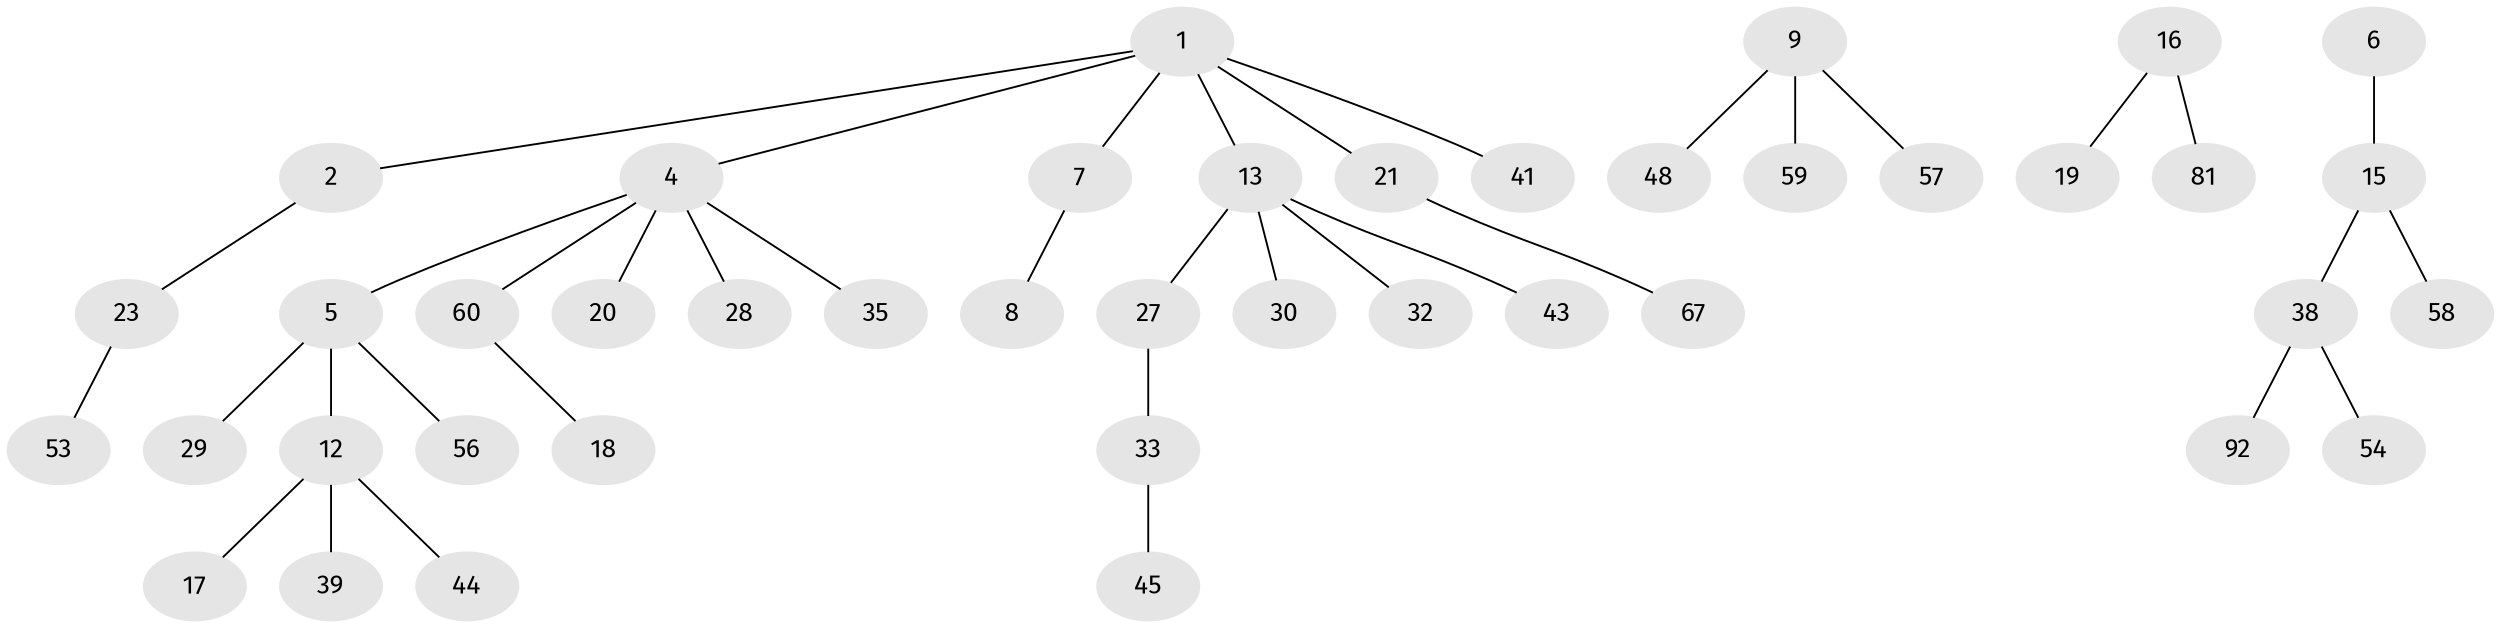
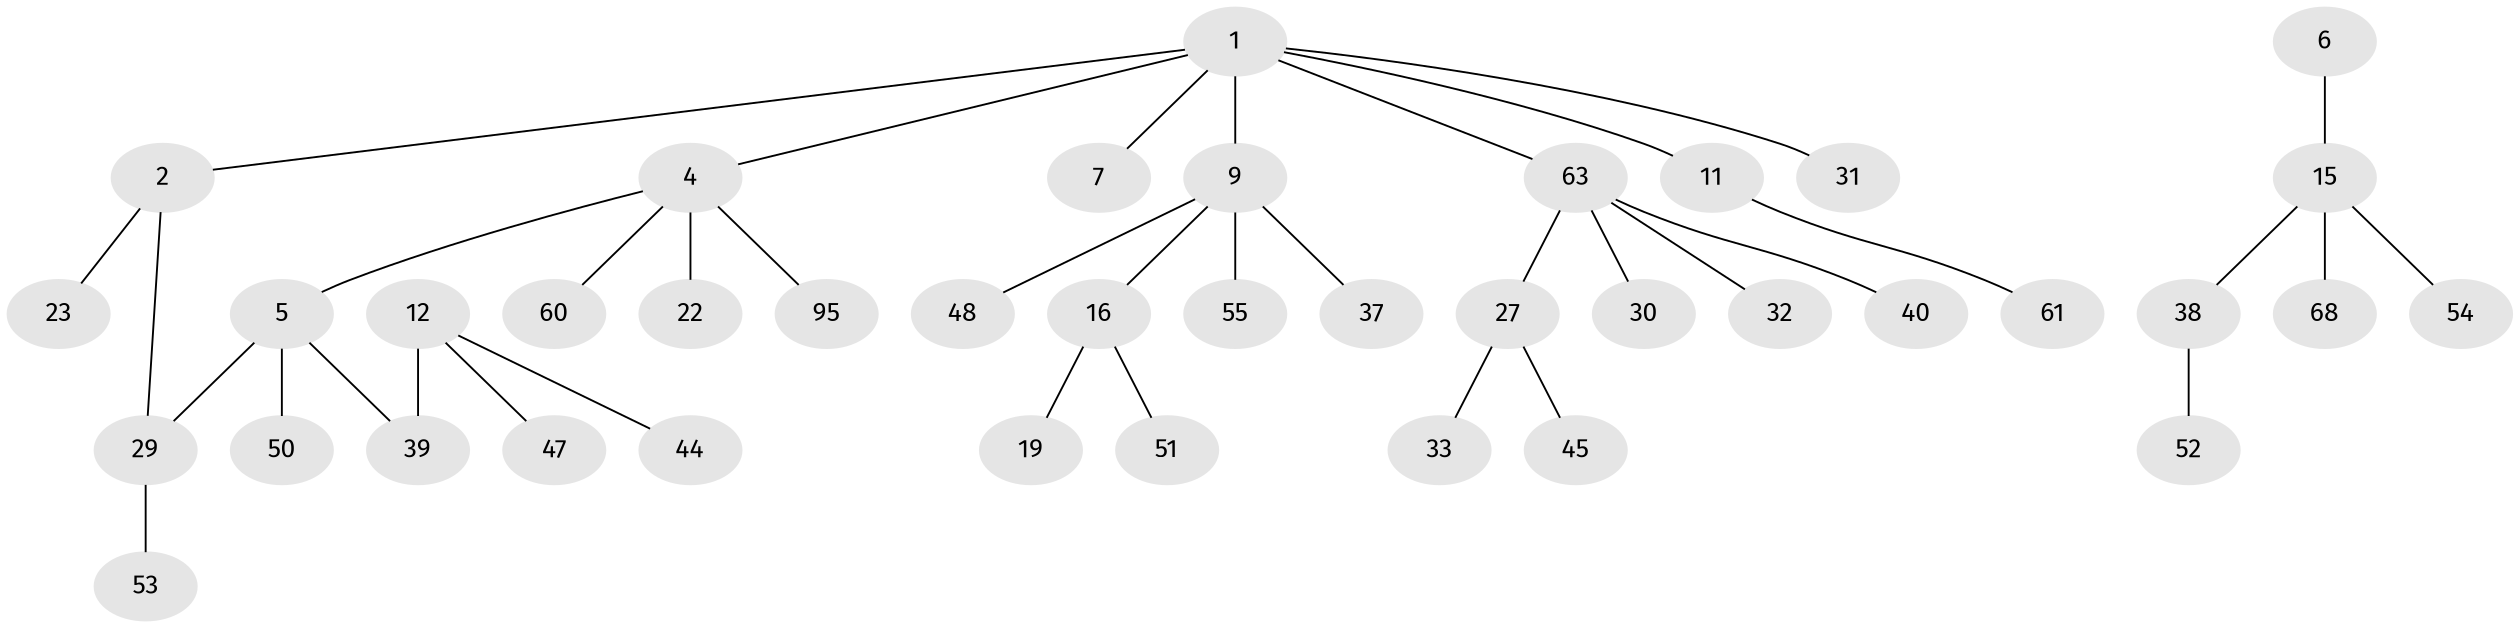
edge "1" -- "9": added
node "13": label "13" -> "63"
node "21": label "21" -> "11"
node "41": label "41" -> "31"
node "59": label "59" -> "55"
node "57": label "57" -> "37"
node "81": label "81" -> "51"
edge "9" -- "16": added
edge "2" -- "29": added
node "20": label "20" -> "22"
node "28": removed
node "35": label "35" -> "95"
node "8": removed
node "43": label "43" -> "40"
node "67": label "67" -> "61"
node "58": label "58" -> "68"
edge "23" -- "53": now "29" -- "53"
edge "5" -- "12": now "5" -- "39"
edge "38" -- "54": now "15" -- "54"
node "56": label "56" -> "50"
node "18": removed
node "92": label "92" -> "52"
edge "33" -- "45": now "27" -- "45"
node "17": label "17" -> "47"
